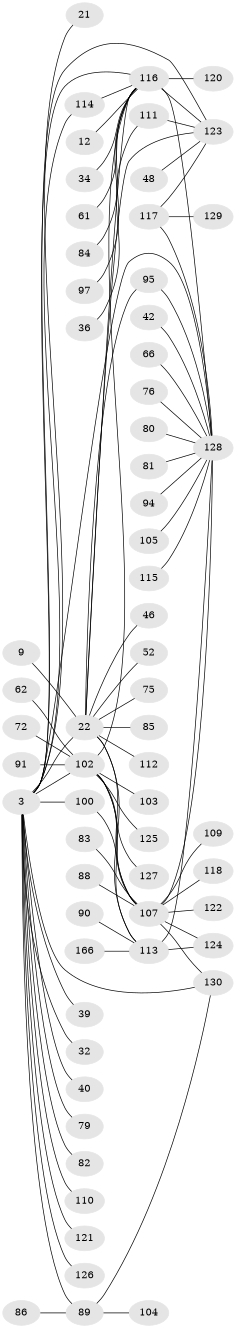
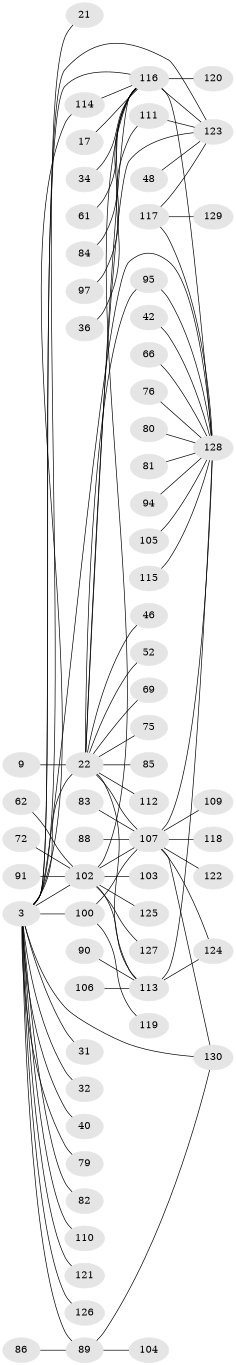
node "12": label "12" -> "17"
node "69": added
node "166": label "166" -> "106"
node "39": label "39" -> "31"
node "119": added
